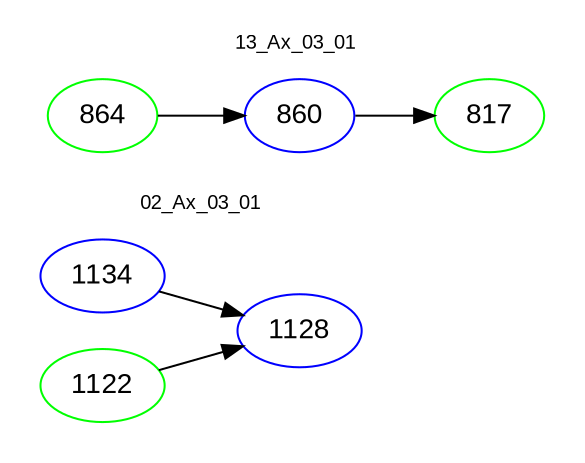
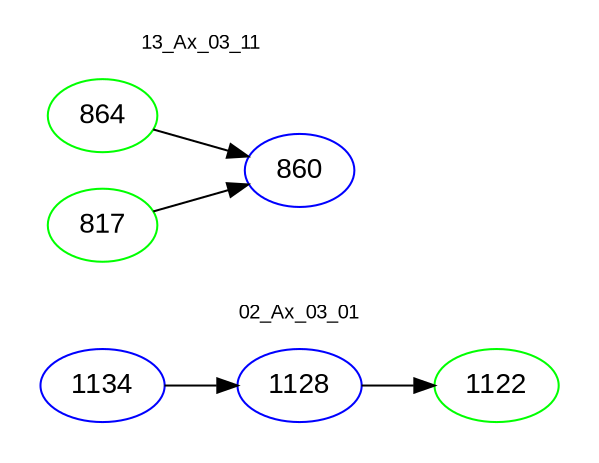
cluster "13_Ax_03_01": label "13_Ax_03_01" -> "13_Ax_03_11"
edge "860" -> "817": reversed
edge "1122" -> "1128": reversed
